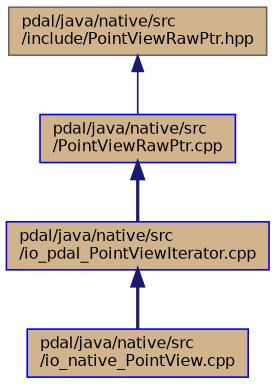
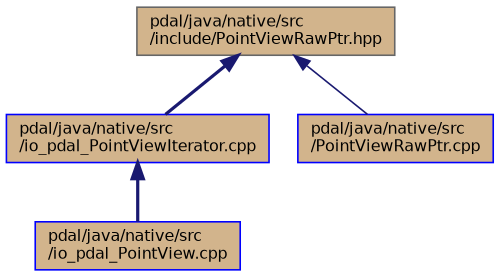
edge "pdal/java/native/src /io_pdal_PointViewIterator.cpp" -> "pdal/java/native/src /PointViewRawPtr.cpp": now "pdal/java/native/src /io_pdal_PointViewIterator.cpp" -> "pdal/java/native/src /include/PointViewRawPtr.hpp"
node "pdal/java/native/src /io_native_PointView.cpp": label "pdal/java/native/src /io_native_PointView.cpp" -> "pdal/java/native/src /io_pdal_PointView.cpp"
